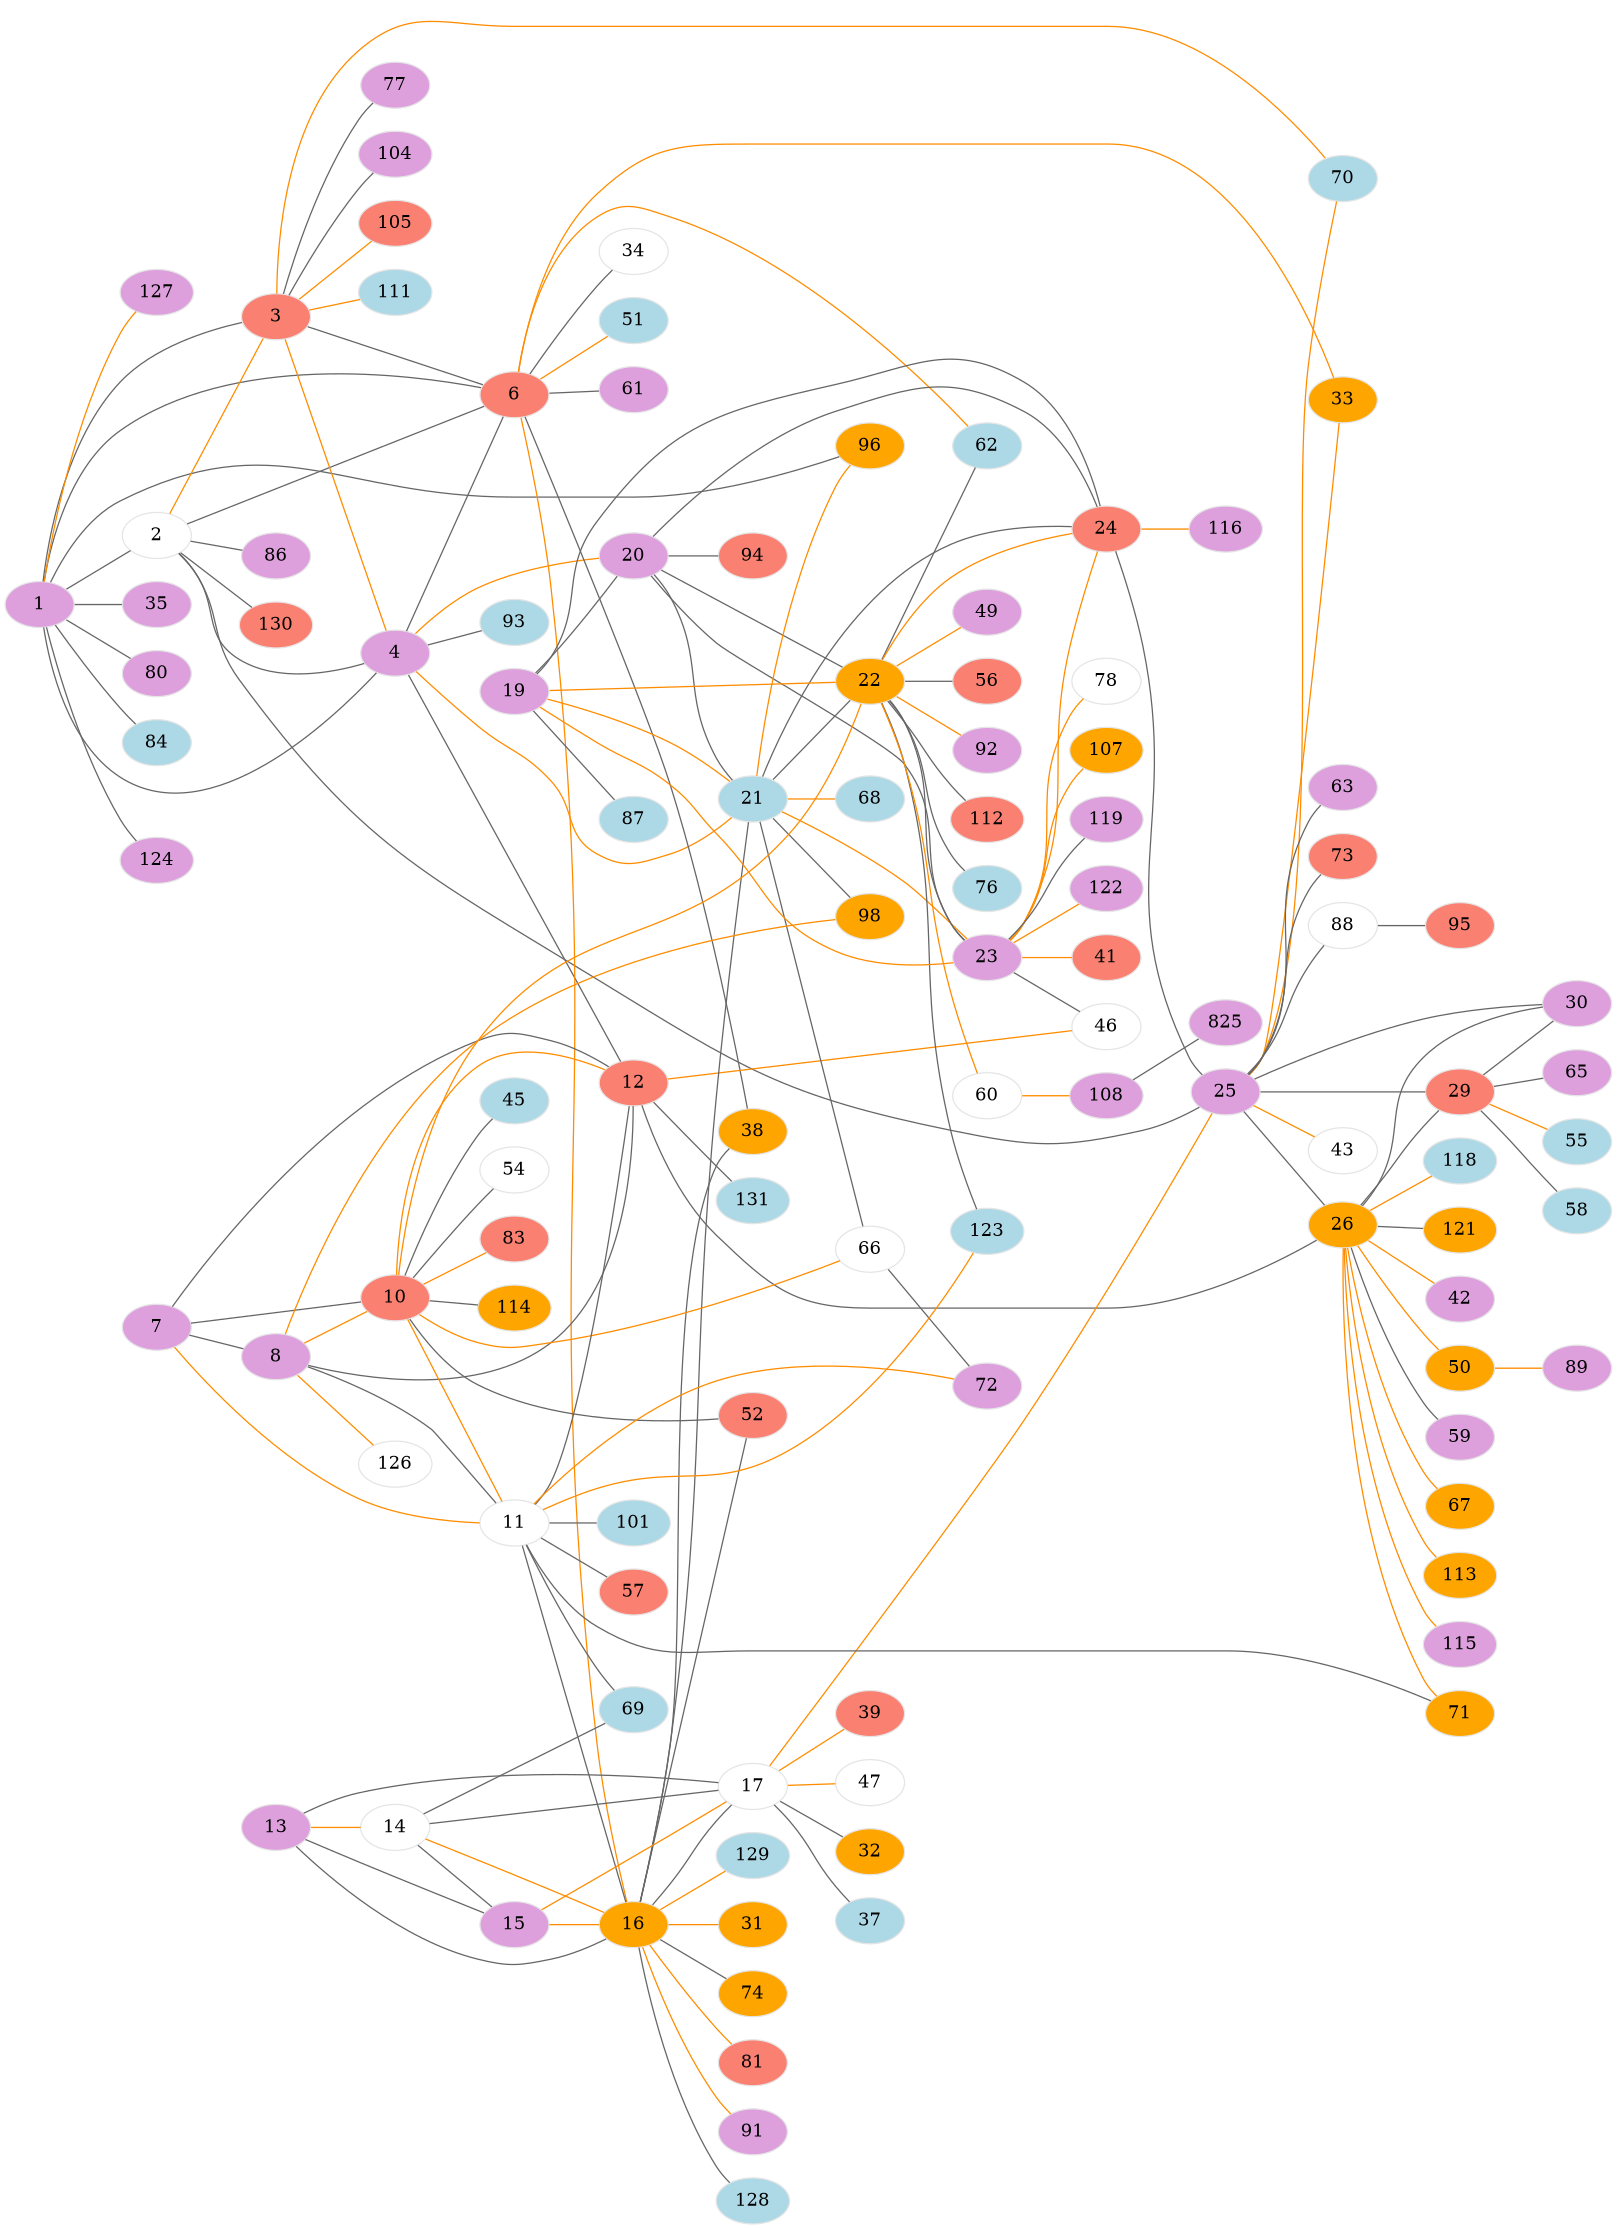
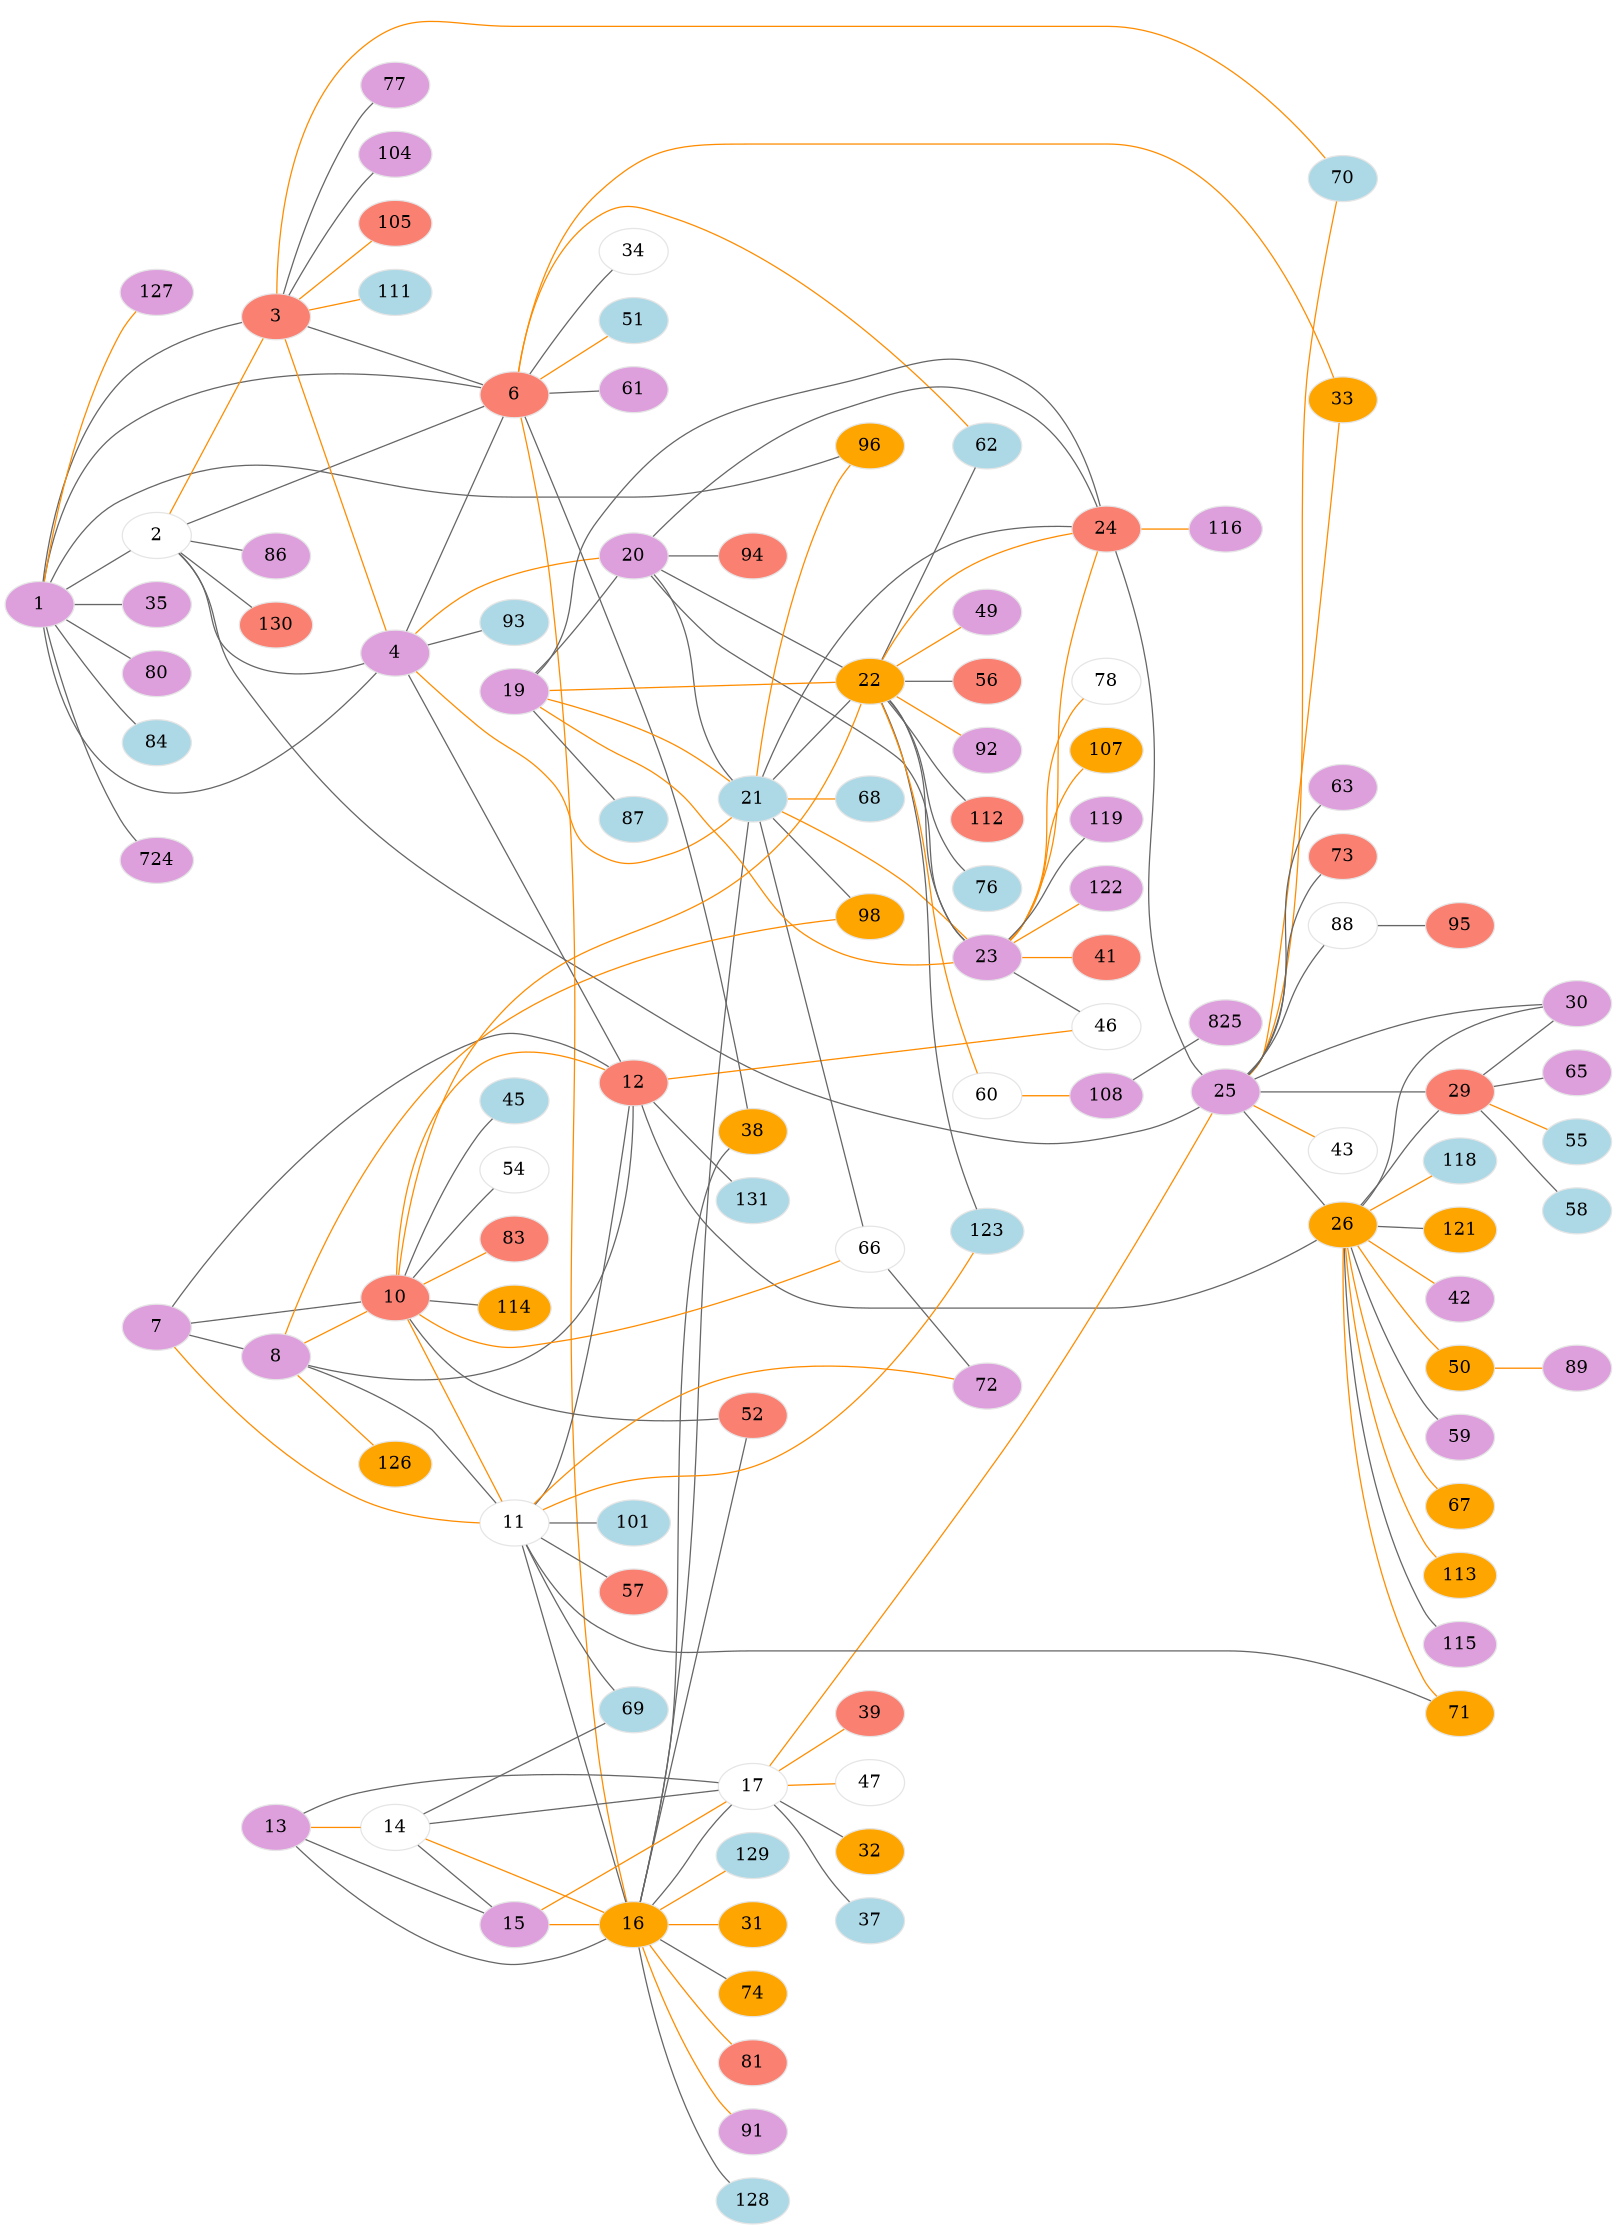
node "124": label "124" -> "724"
edge "26" -- "115": color darkorange -> gray40
node "126": fillcolor white -> orange
